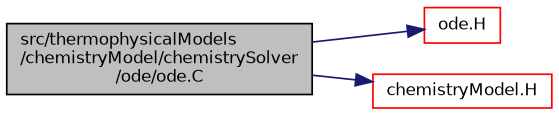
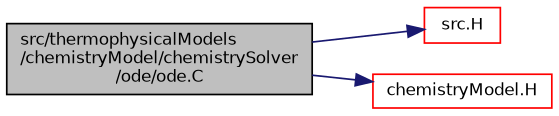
node "ode.H": label "ode.H" -> "src.H"
